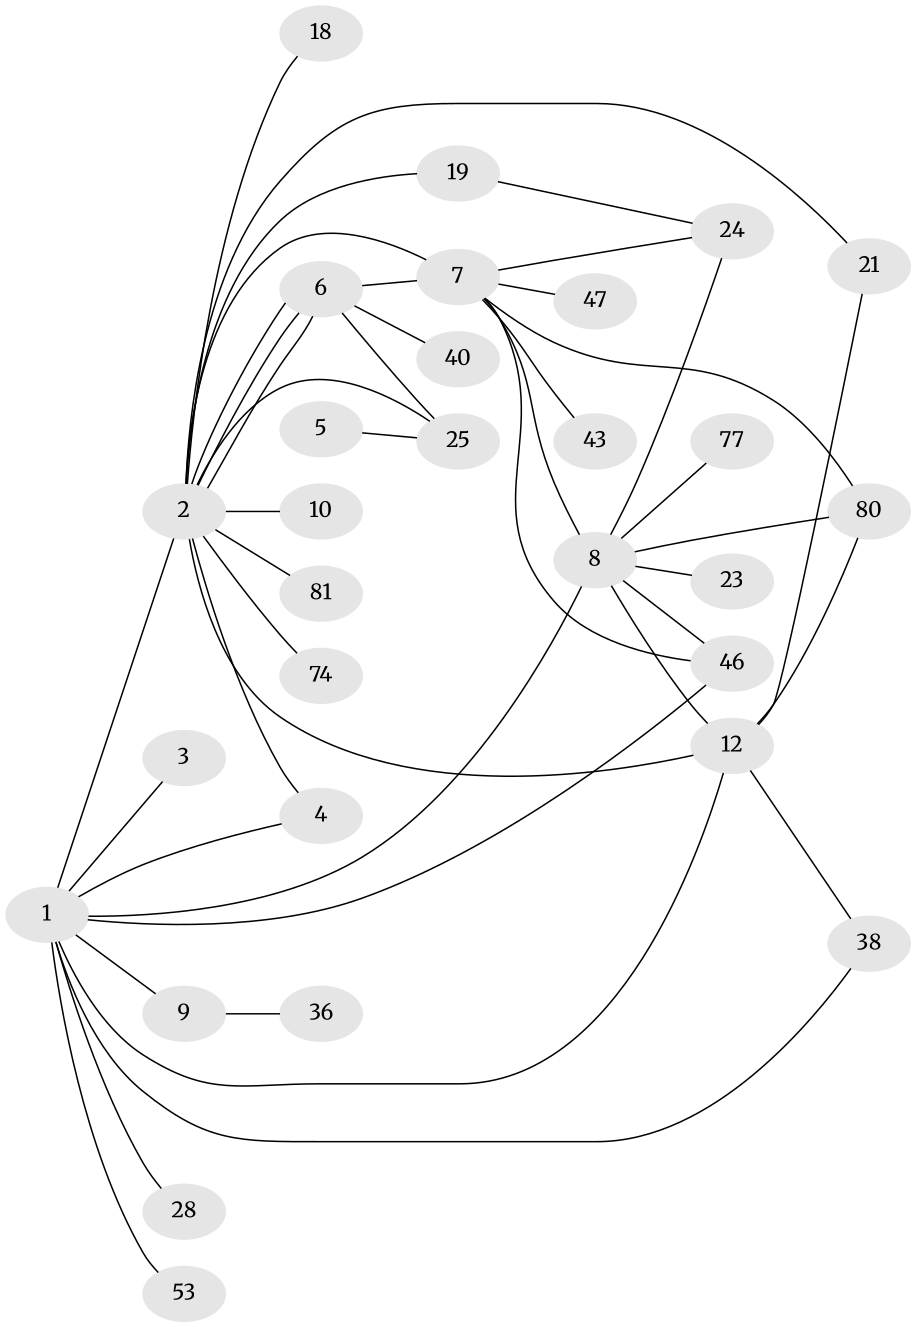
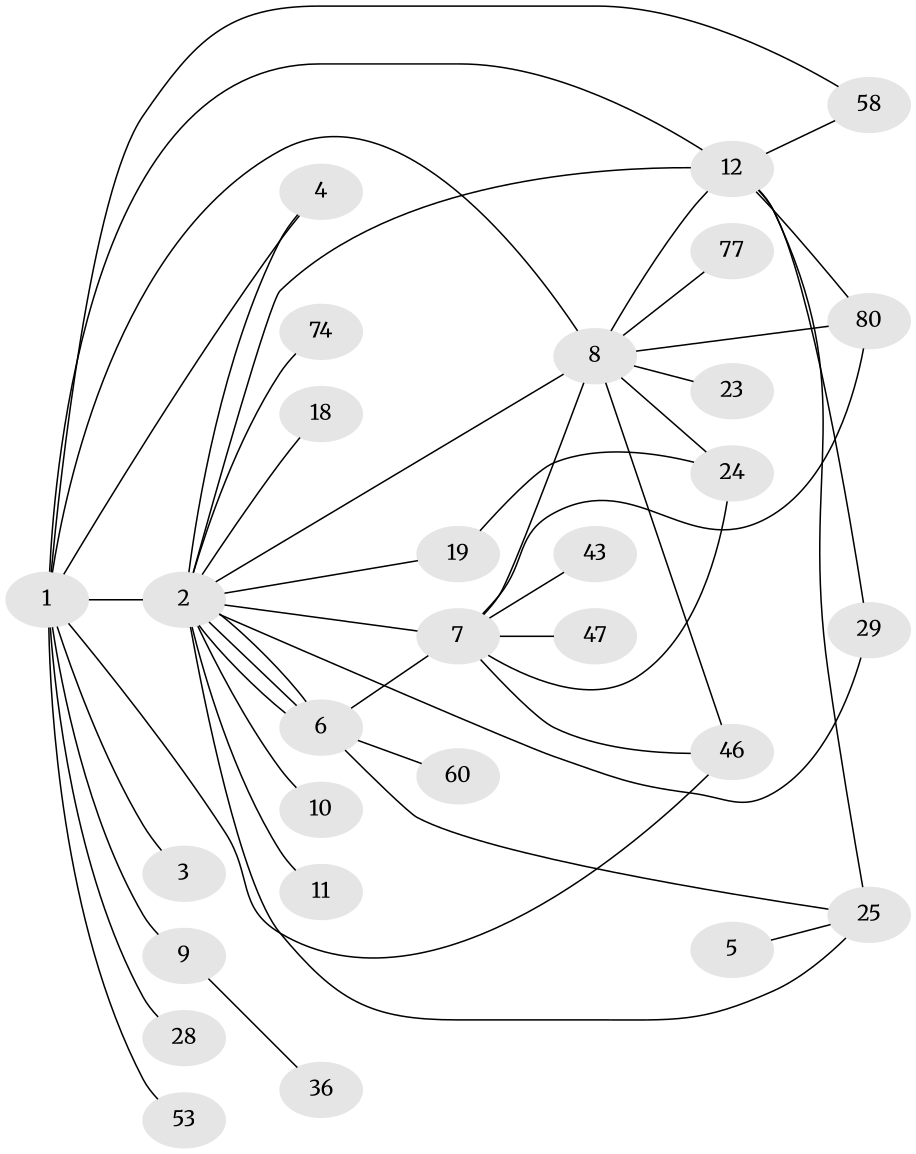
node "21": label "21" -> "29"
node "40": label "40" -> "60"
edge "8" -- "2": added
edge "12" -- "25": added
node "81": label "81" -> "11"
node "38": label "38" -> "58"
